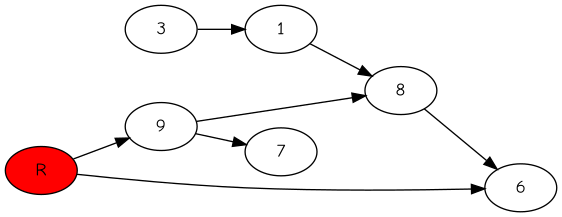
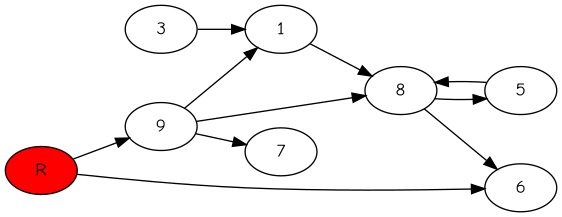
edge "9" -> "1": added
node "5": added
